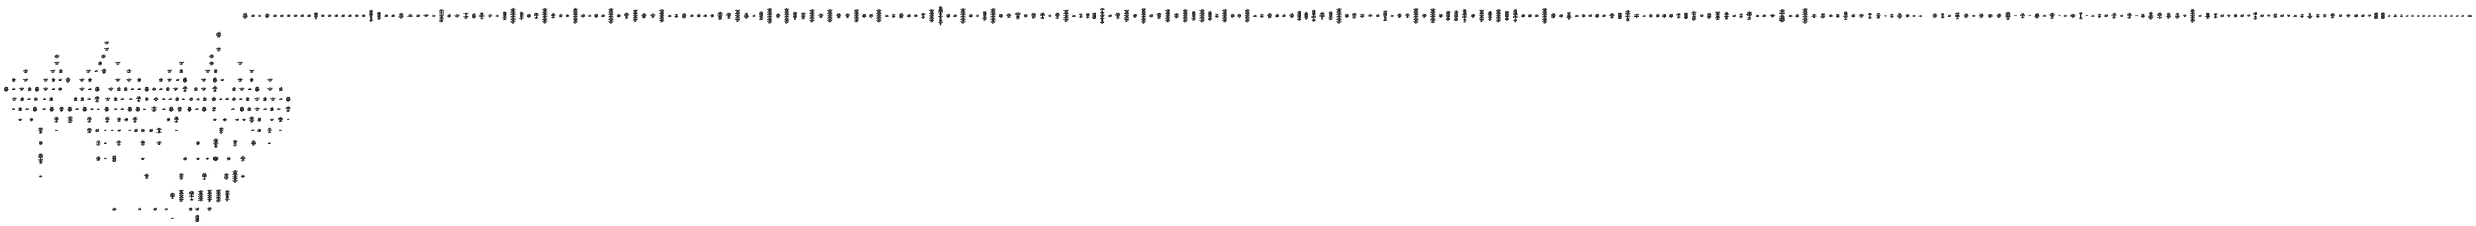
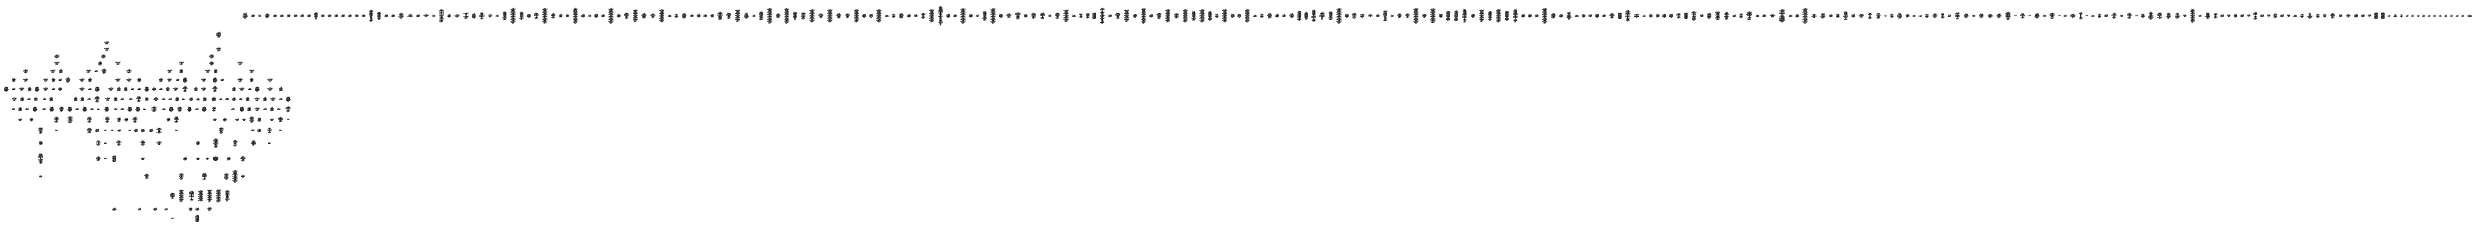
node "# 0x2736 JUMPDEST GT ISZERO PUSHX Data JUMPI": added
